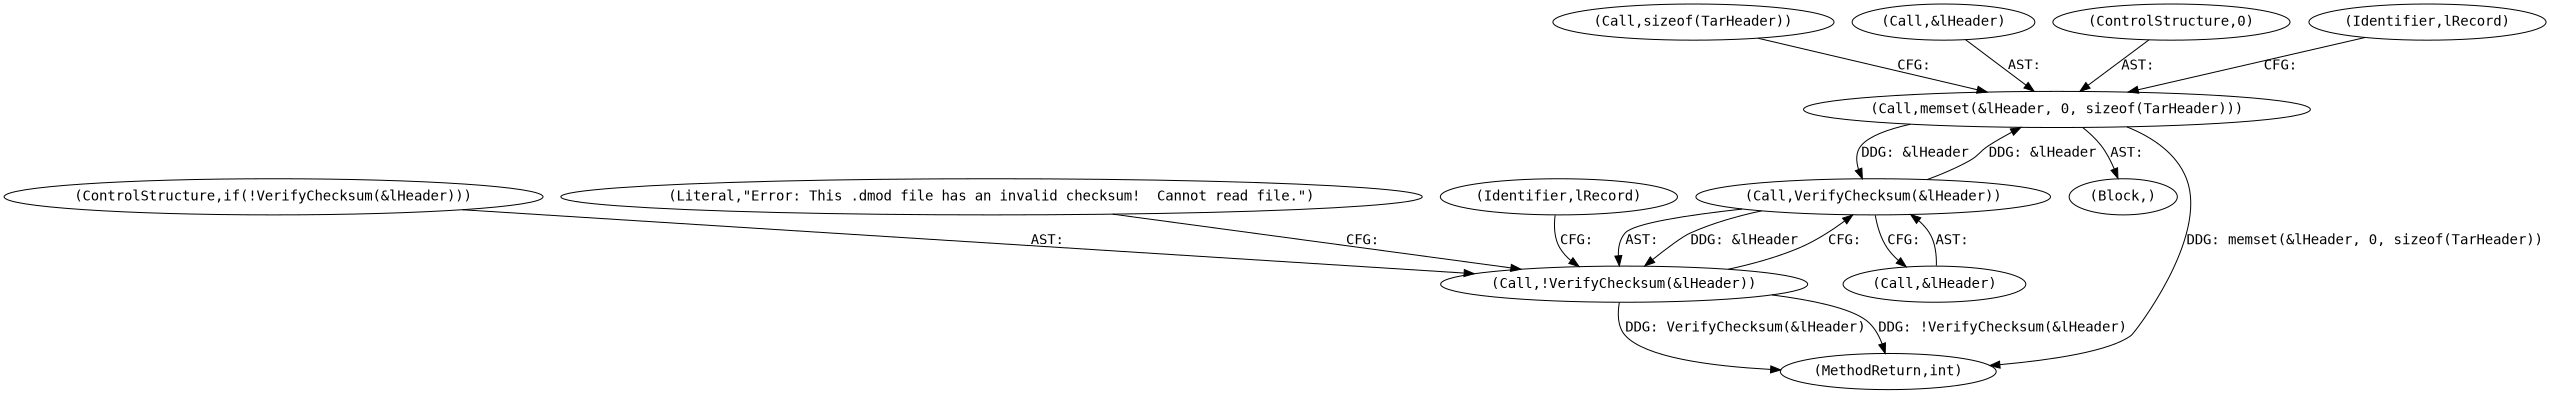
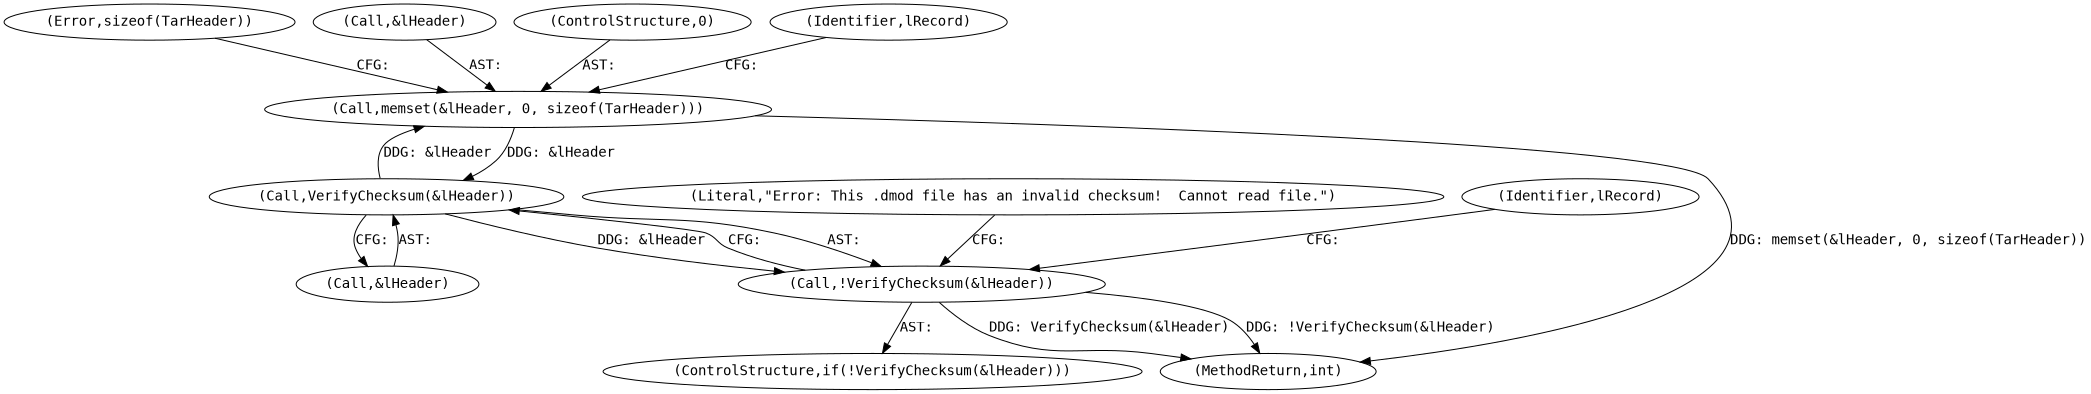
node "(Call,sizeof(TarHeader))": label "(Call,sizeof(TarHeader))" -> "(Error,sizeof(TarHeader))"
node "(Block,)": removed
edge "(ControlStructure,if(!VerifyChecksum(&lHeader)))" -> "(Call,!VerifyChecksum(&lHeader))": reversed
